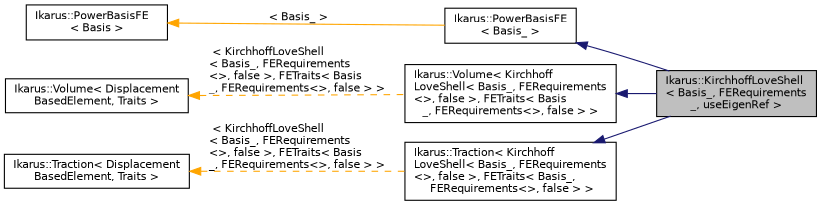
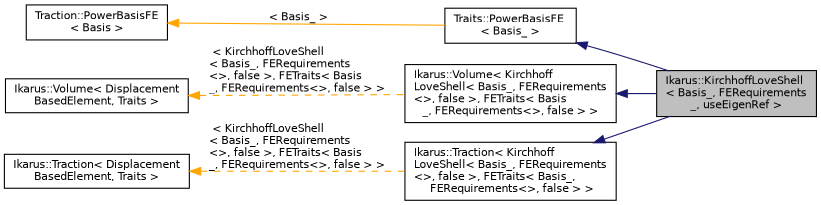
node "Ikarus::PowerBasisFE < Basis >": label "Ikarus::PowerBasisFE < Basis >" -> "Traction::PowerBasisFE < Basis >"
node "Ikarus::PowerBasisFE < Basis_ >": label "Ikarus::PowerBasisFE < Basis_ >" -> "Traits::PowerBasisFE < Basis_ >"
